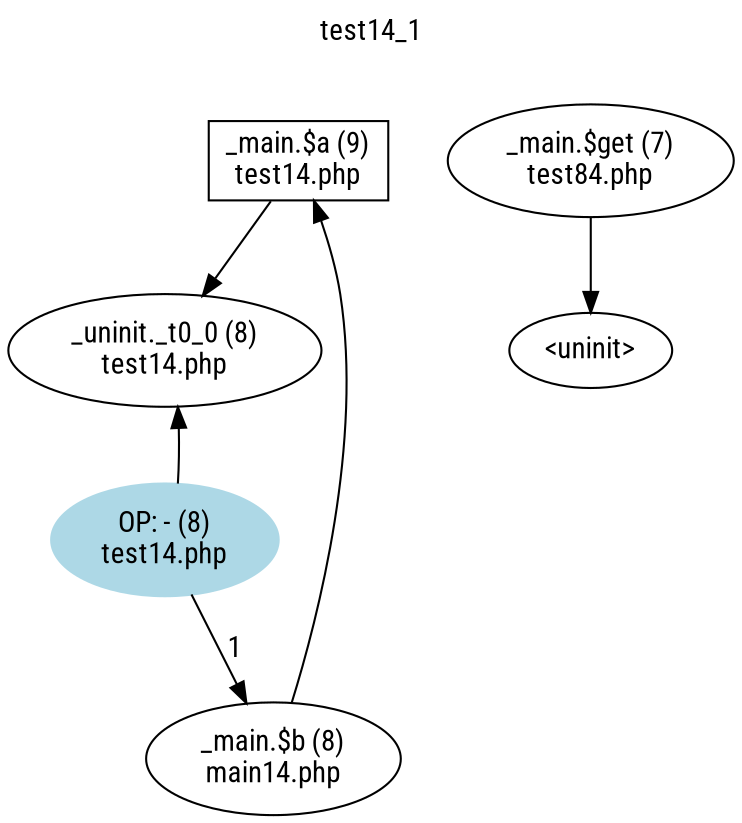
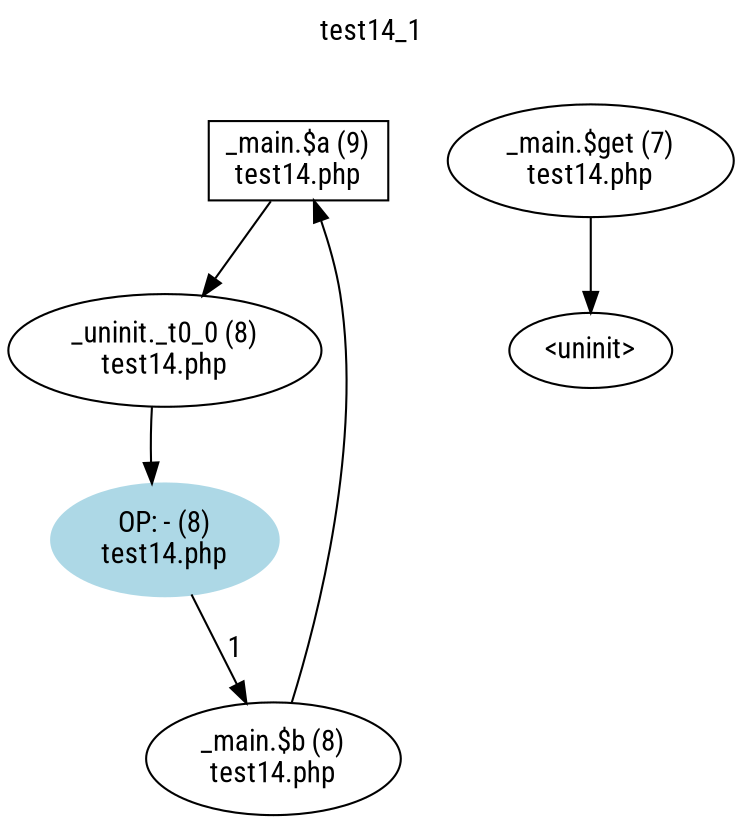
node "_main.$get (7) test84.php": label "_main.$get (7) test84.php" -> "_main.$get (7) test14.php"
edge "OP: - (8) test14.php" -> "_uninit._t0_0 (8) test14.php": reversed
node "_main.$b (8) main14.php": label "_main.$b (8) main14.php" -> "_main.$b (8) test14.php"
